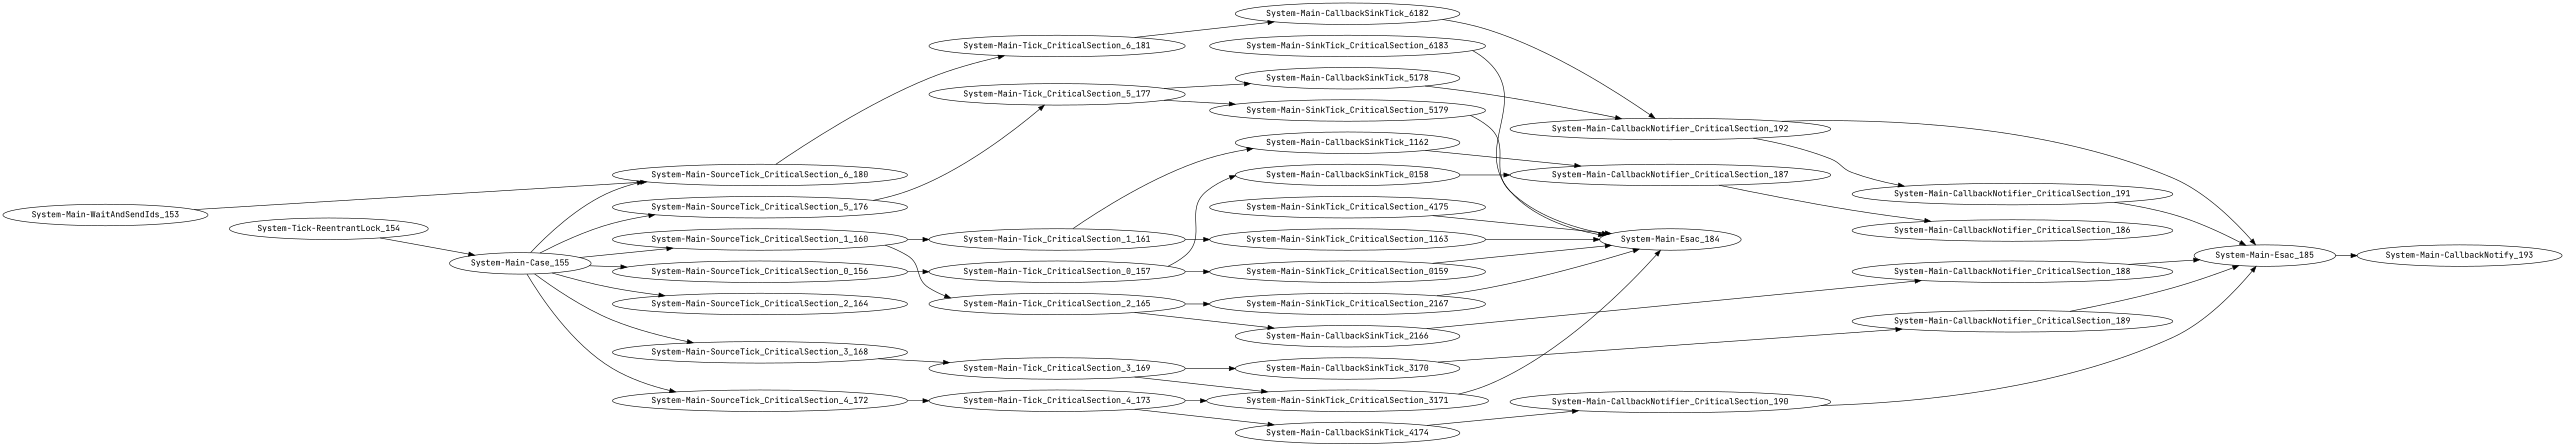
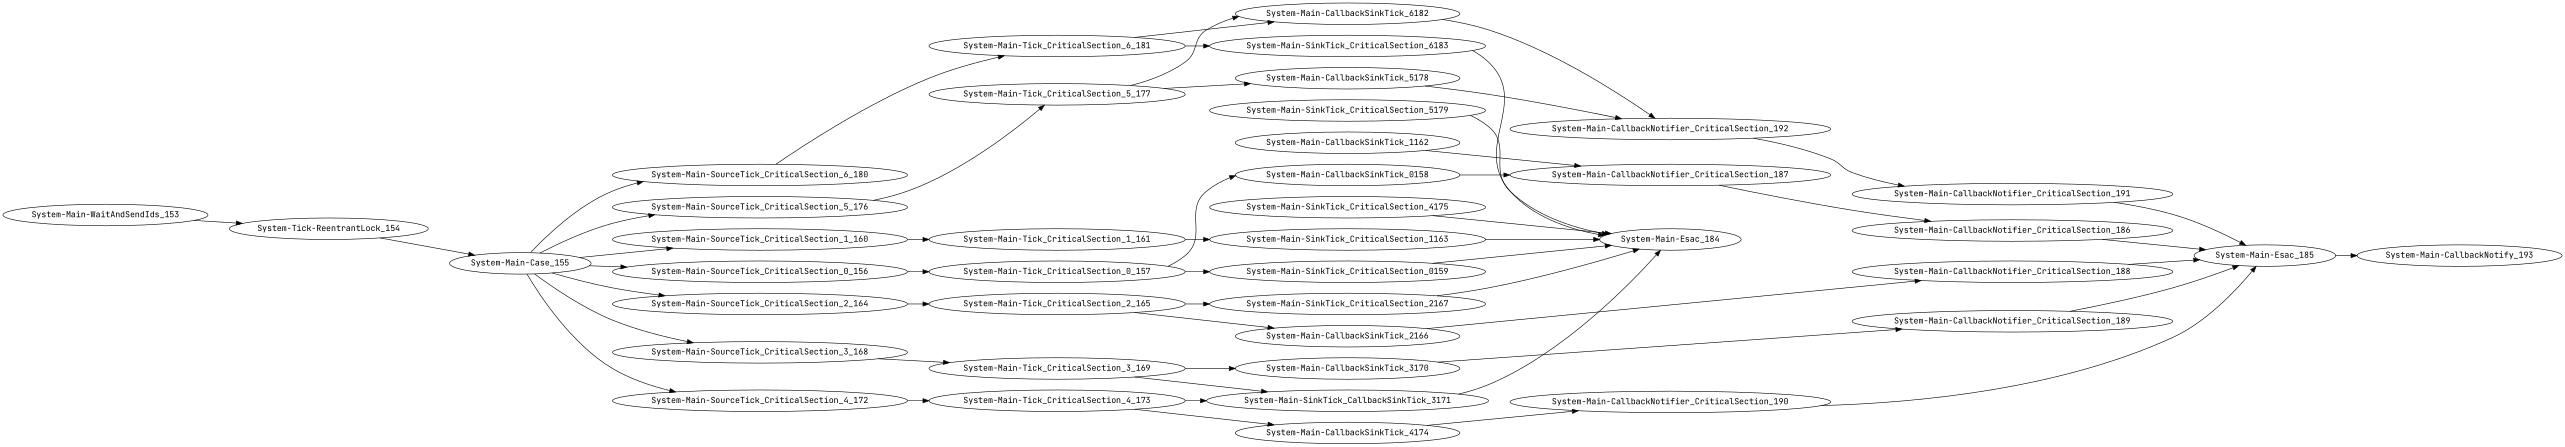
edge "System-Main-Tick_CriticalSection_6_181" -> "System-Main-SinkTick_CriticalSection_6183": added
edge "System-Main-Tick_CriticalSection_5_177" -> "System-Main-SinkTick_CriticalSection_5179": now "System-Main-Tick_CriticalSection_5_177" -> "System-Main-CallbackSinkTick_6182"
edge "System-Main-CallbackNotifier_CriticalSection_192" -> "System-Main-Esac_185": now "System-Main-CallbackNotifier_CriticalSection_186" -> "System-Main-Esac_185"
edge "System-Main-Tick_CriticalSection_1_161" -> "System-Main-CallbackSinkTick_1162": removed
edge "System-Main-WaitAndSendIds_153" -> "System-Main-SourceTick_CriticalSection_6_180": now "System-Main-WaitAndSendIds_153" -> "System-Tick-ReentrantLock_154"
edge "System-Main-SourceTick_CriticalSection_1_160" -> "System-Main-Tick_CriticalSection_2_165": now "System-Main-SourceTick_CriticalSection_2_164" -> "System-Main-Tick_CriticalSection_2_165"
node "System-Main-SinkTick_CriticalSection_3171": label "System-Main-SinkTick_CriticalSection_3171" -> "System-Main-SinkTick_CallbackSinkTick_3171"
